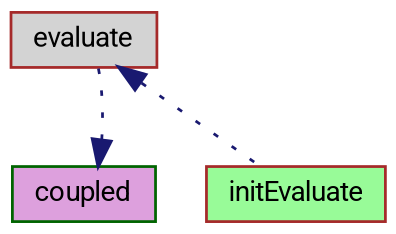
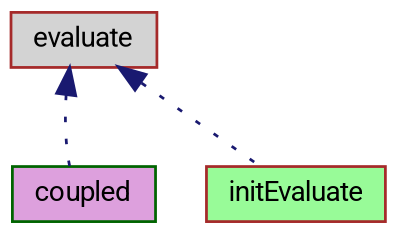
edge "evaluate" -> "coupled": reversed
